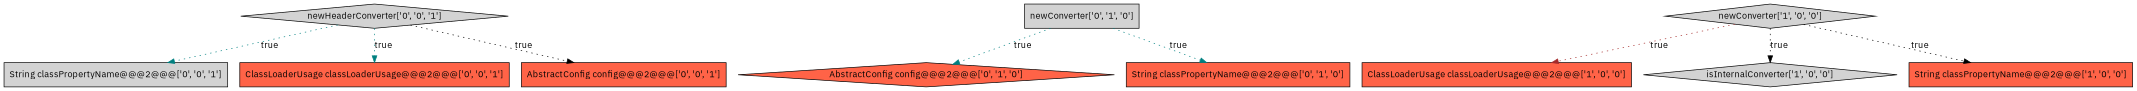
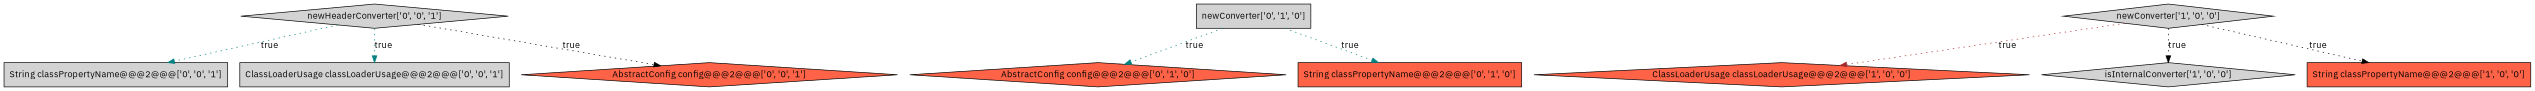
node "ClassLoaderUsage classLoaderUsage@@@2@@@['0', '0', '1']": fillcolor tomato -> lightgray
node "AbstractConfig config@@@2@@@['0', '0', '1']": shape box -> diamond
node "ClassLoaderUsage classLoaderUsage@@@2@@@['1', '0', '0']": shape box -> diamond
